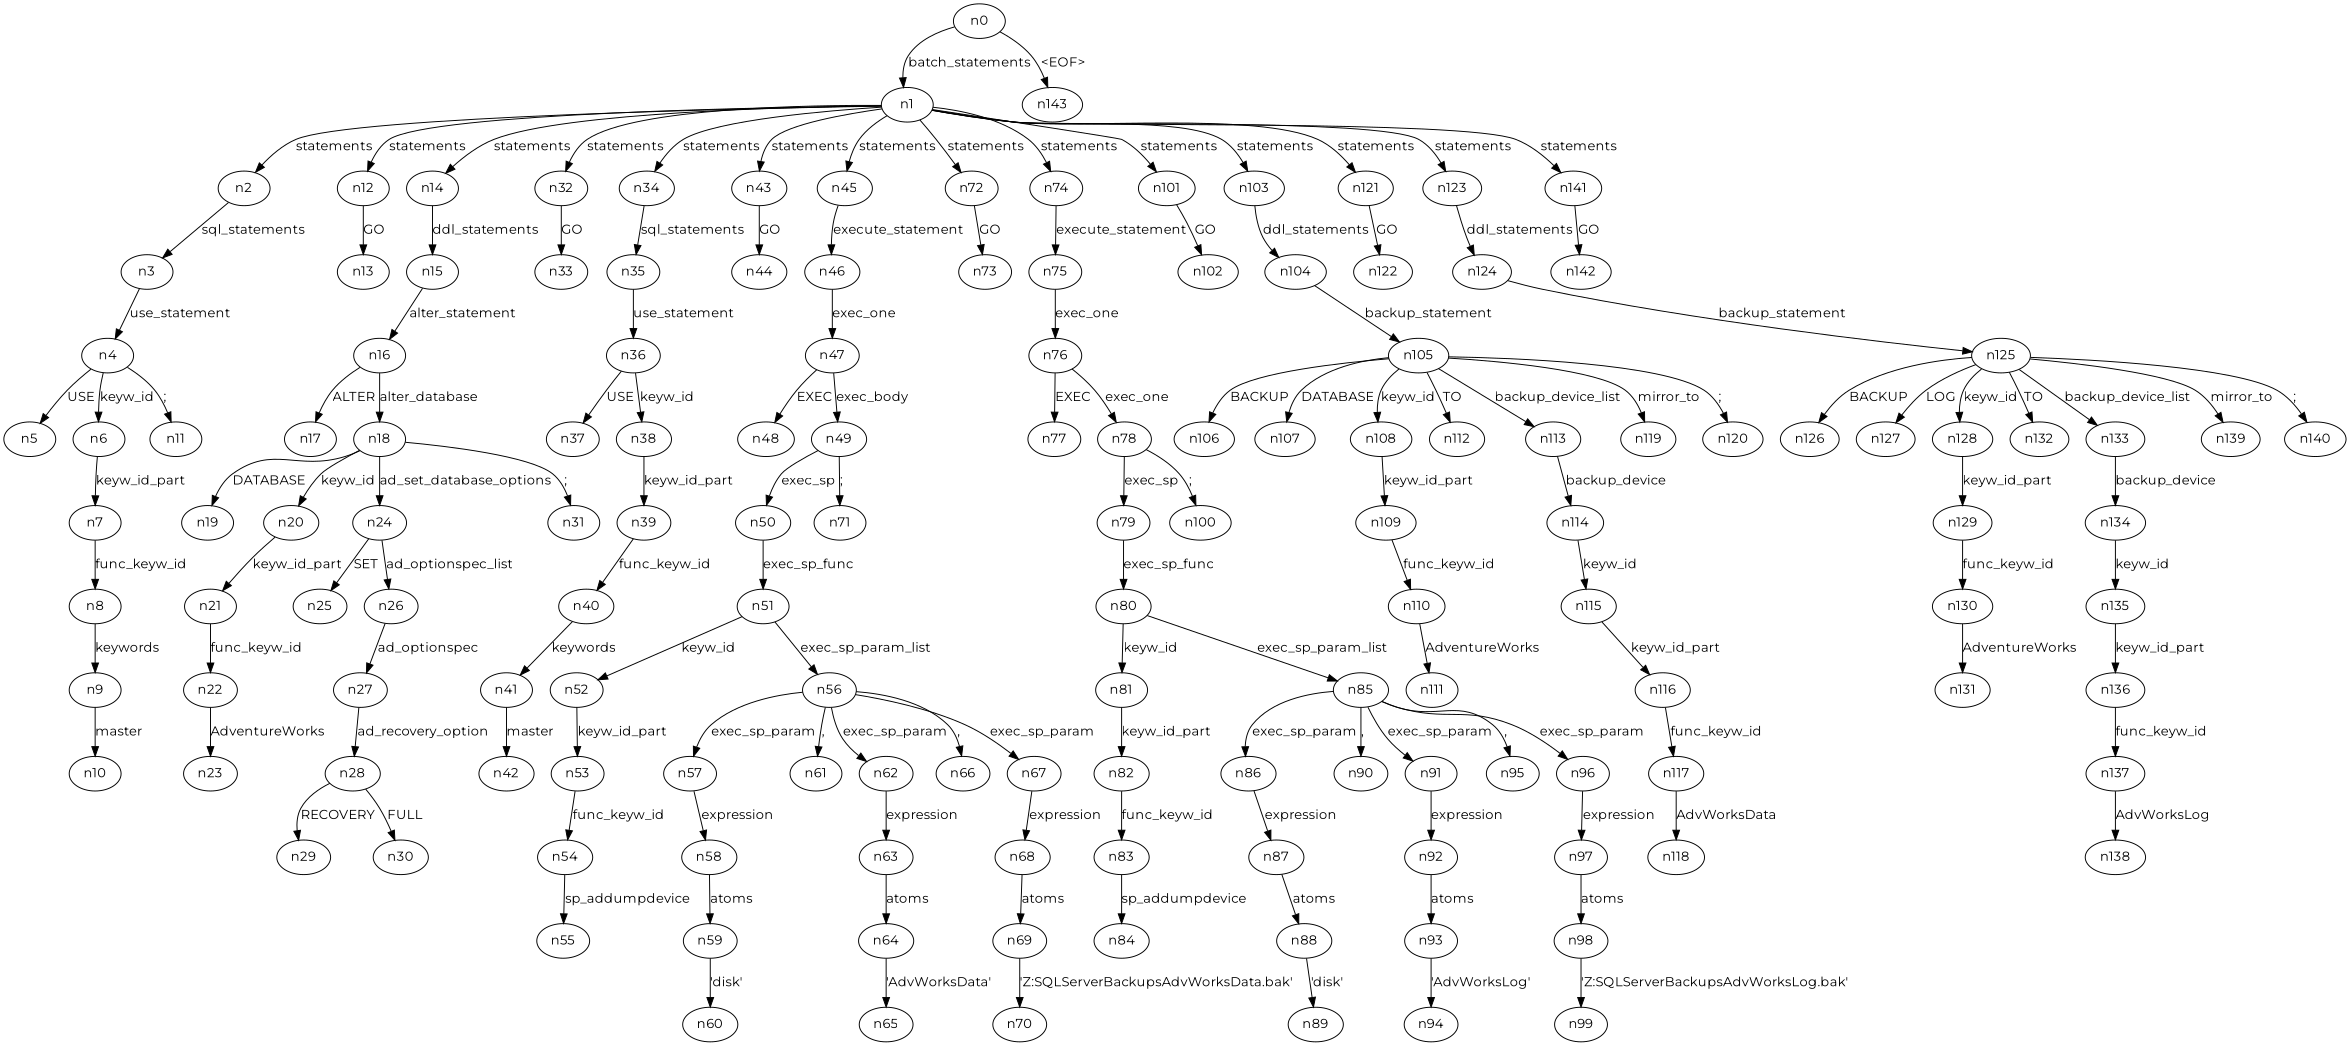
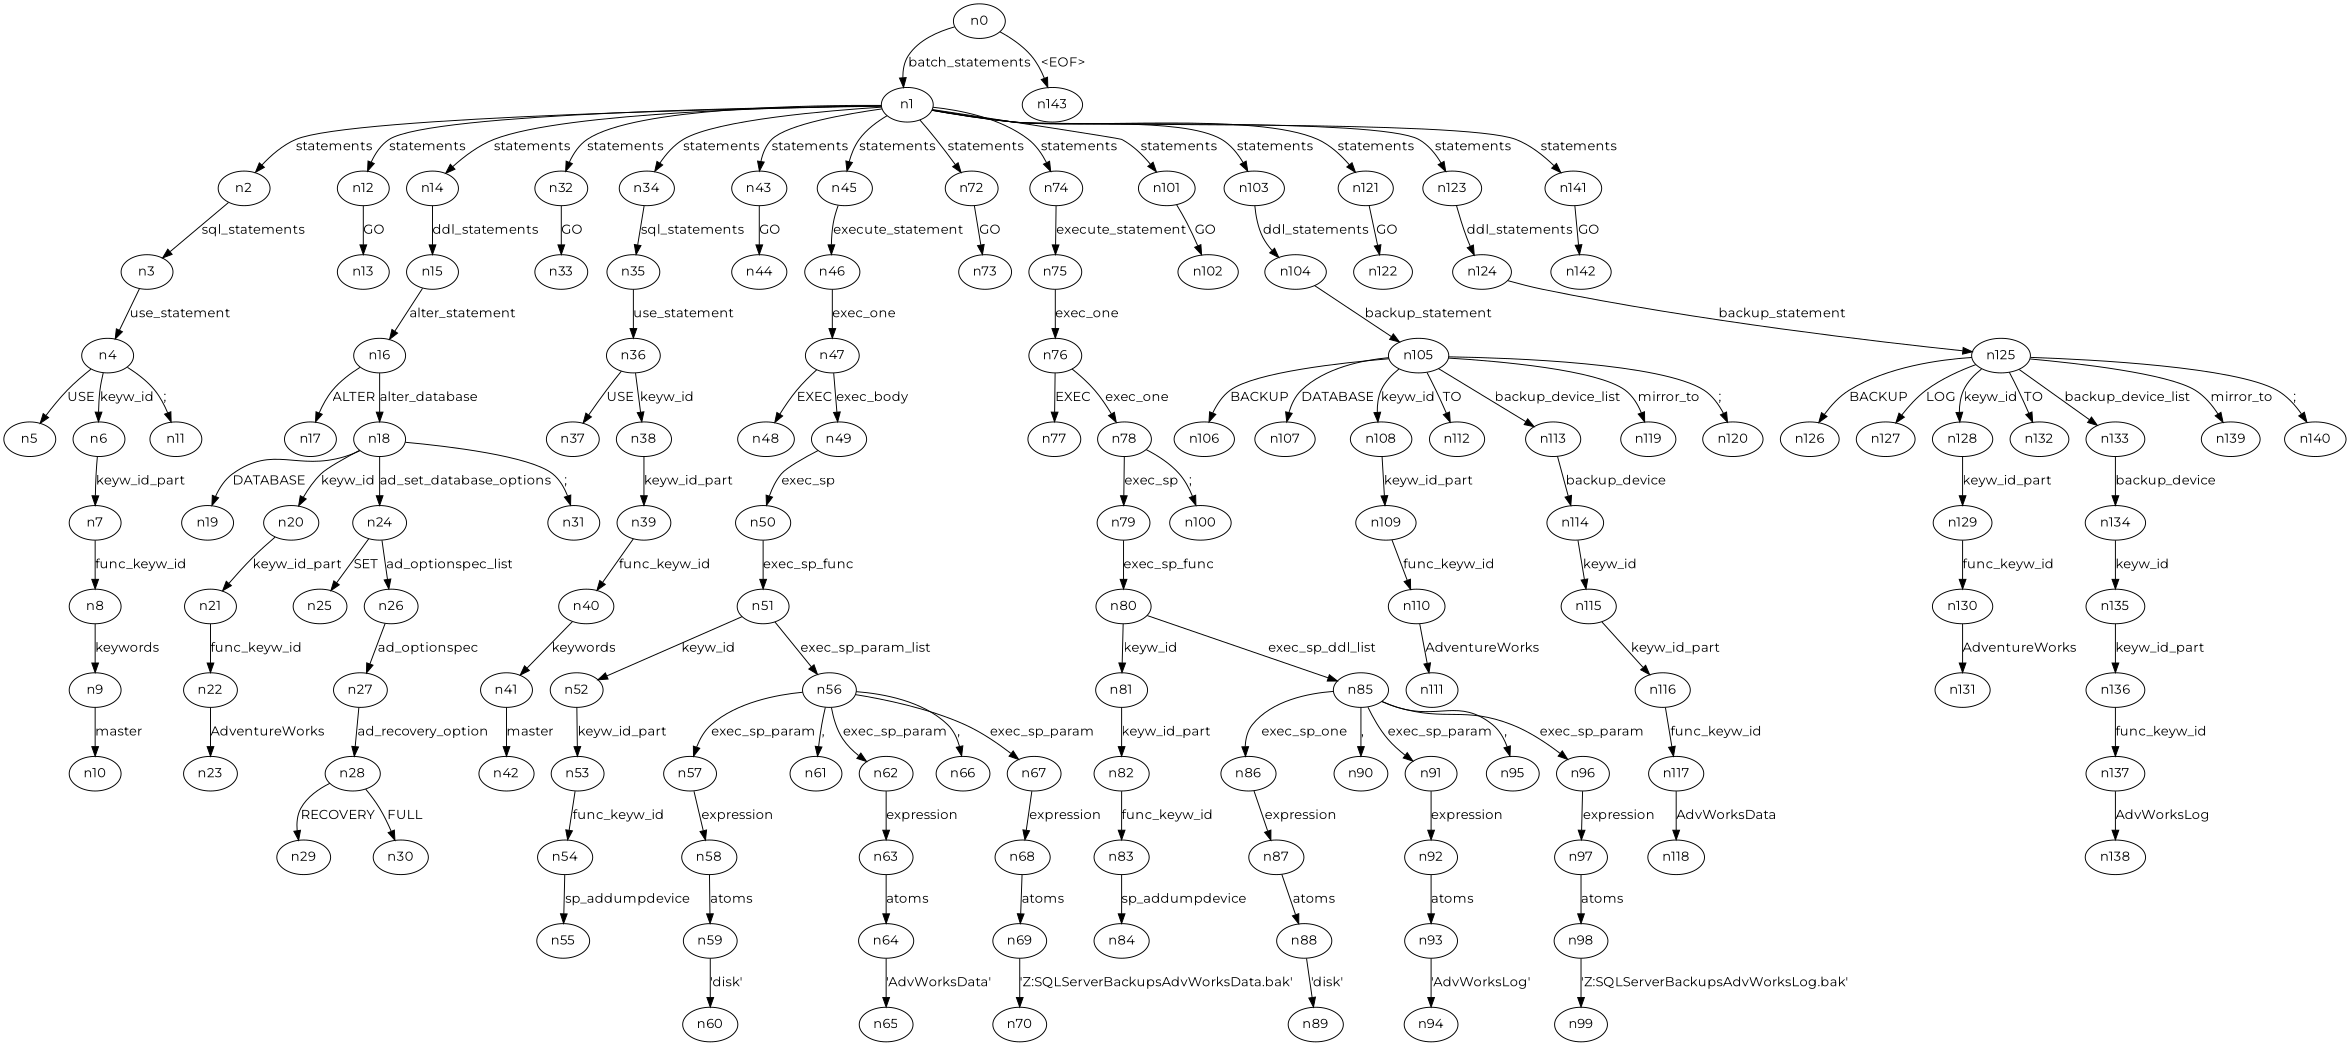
node "n71": removed
edge "n80" -> "n85": label "exec_sp_param_list" -> "exec_sp_ddl_list"
edge "n85" -> "n86": label "exec_sp_param" -> "exec_sp_one"
